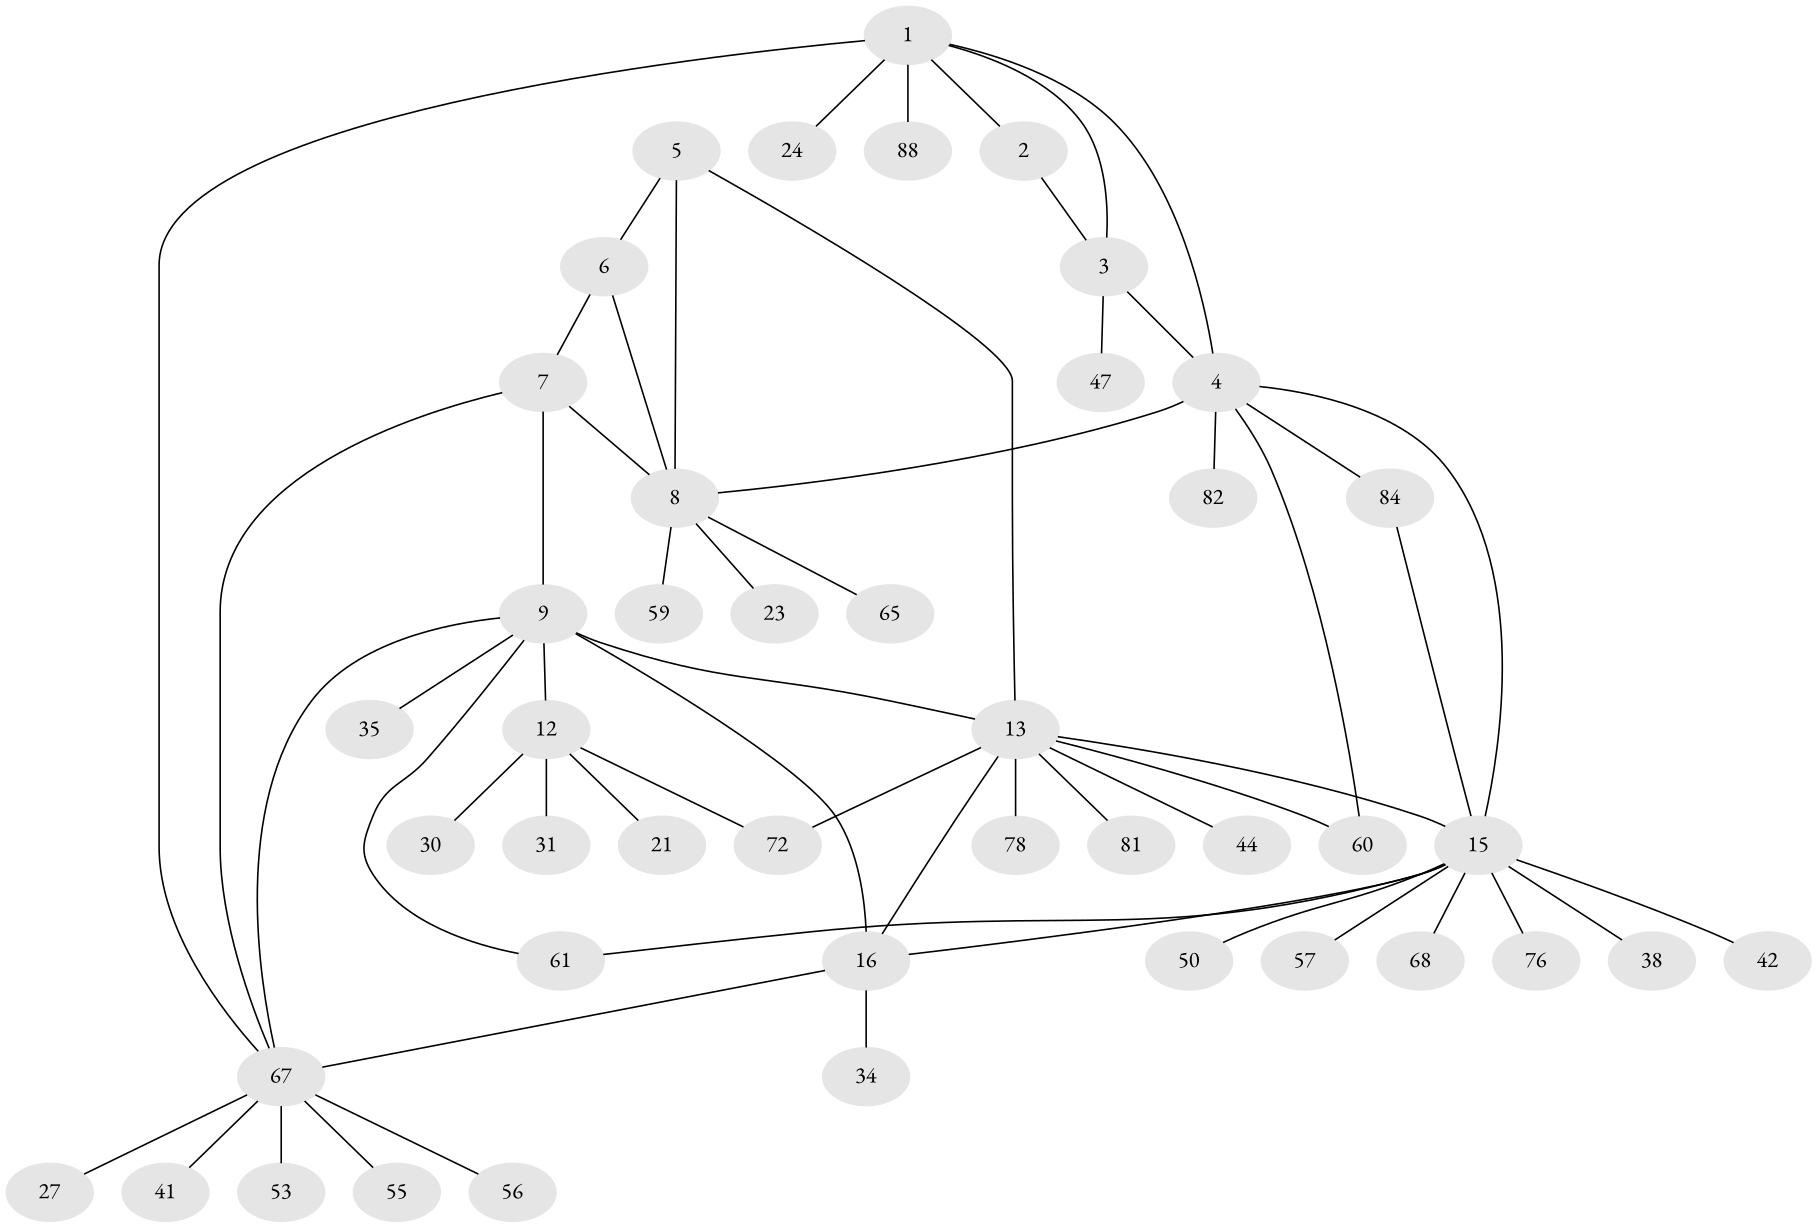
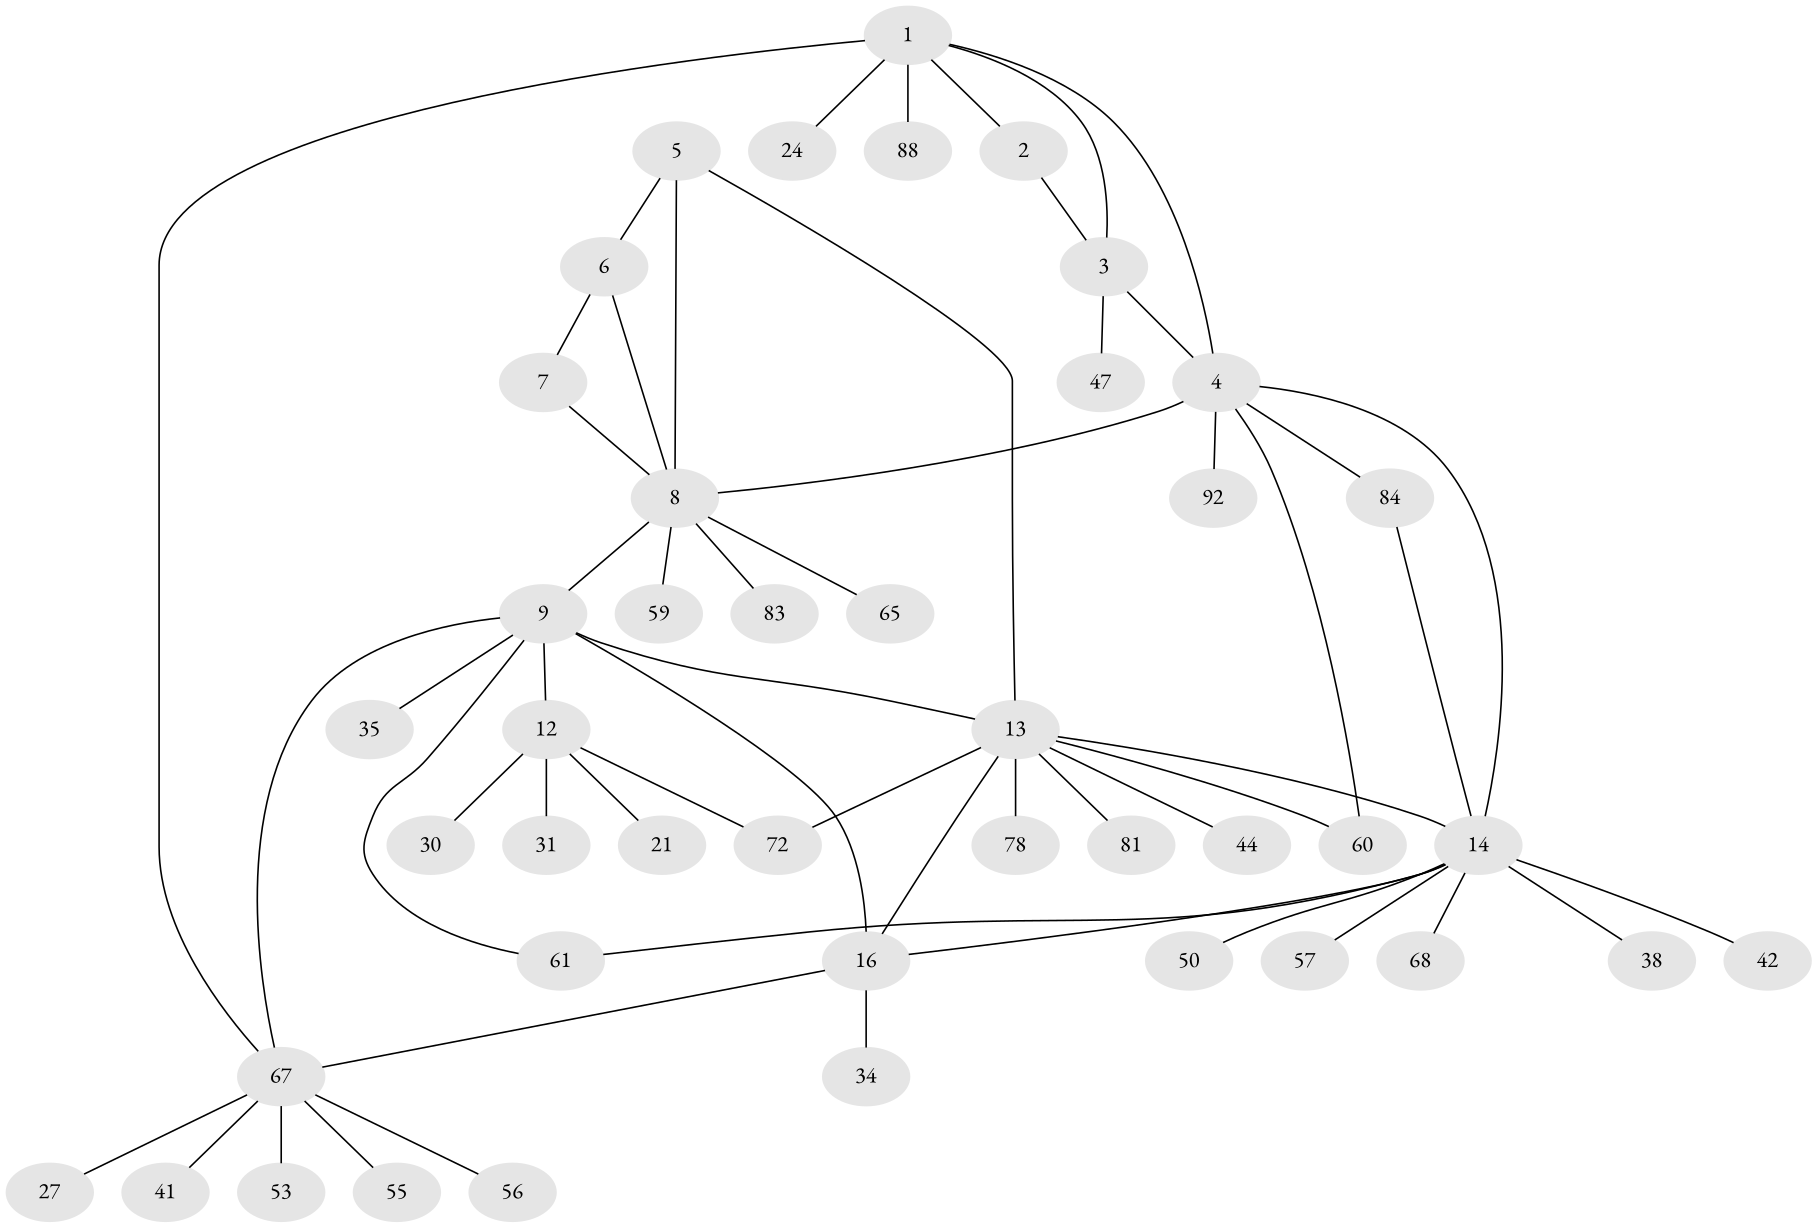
edge "7" -- "9": now "8" -- "9"
node "82": label "82" -> "92"
node "23": label "23" -> "83"
edge "7" -- "67": removed
node "15": label "15" -> "14"
node "76": removed
